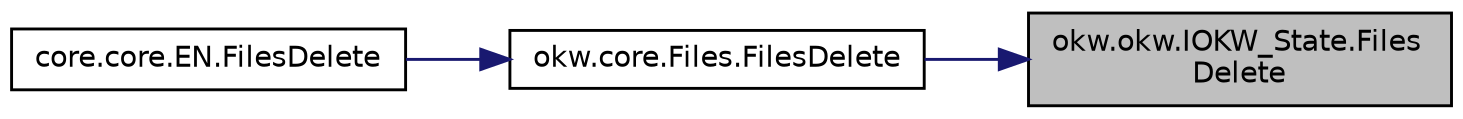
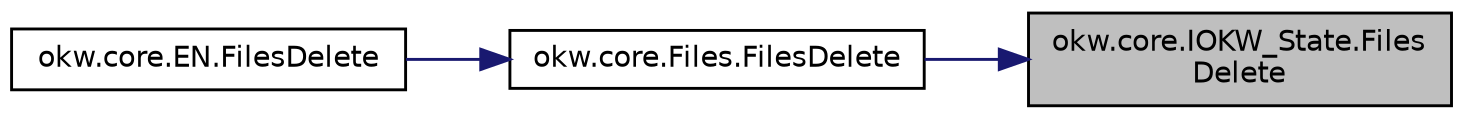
node "core.core.EN.FilesDelete": label "core.core.EN.FilesDelete" -> "okw.core.EN.FilesDelete"
node "okw.okw.IOKW_State.Files Delete": label "okw.okw.IOKW_State.Files Delete" -> "okw.core.IOKW_State.Files Delete"
